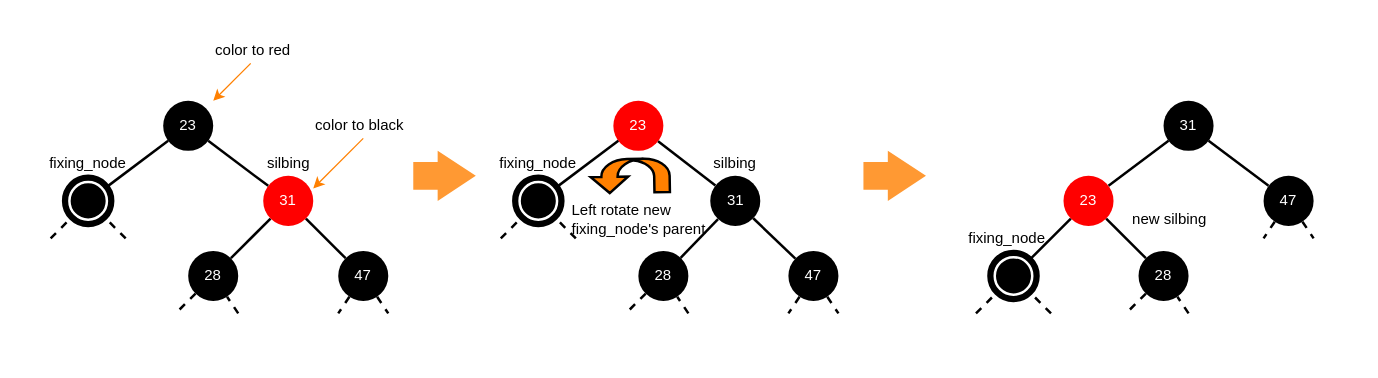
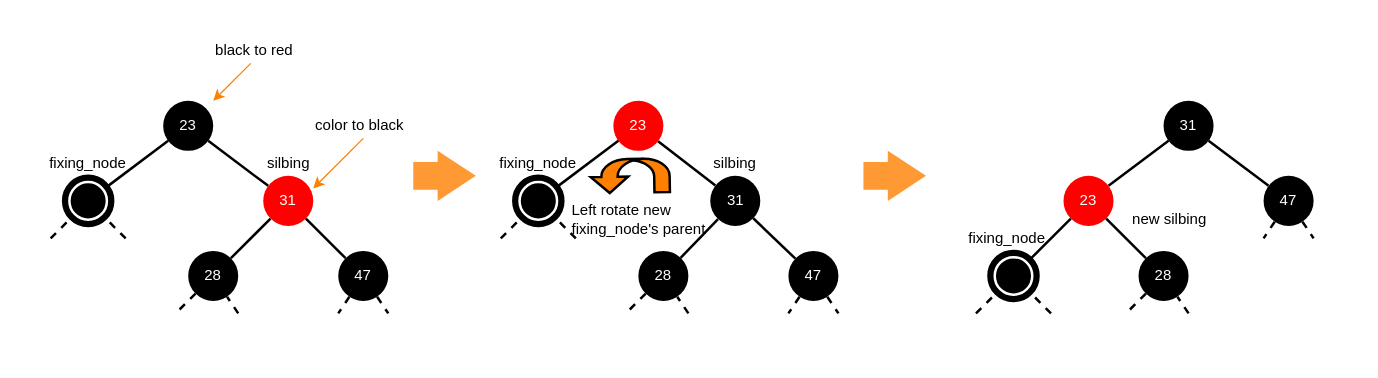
node "color to red": label "color to red" -> "black to red"
